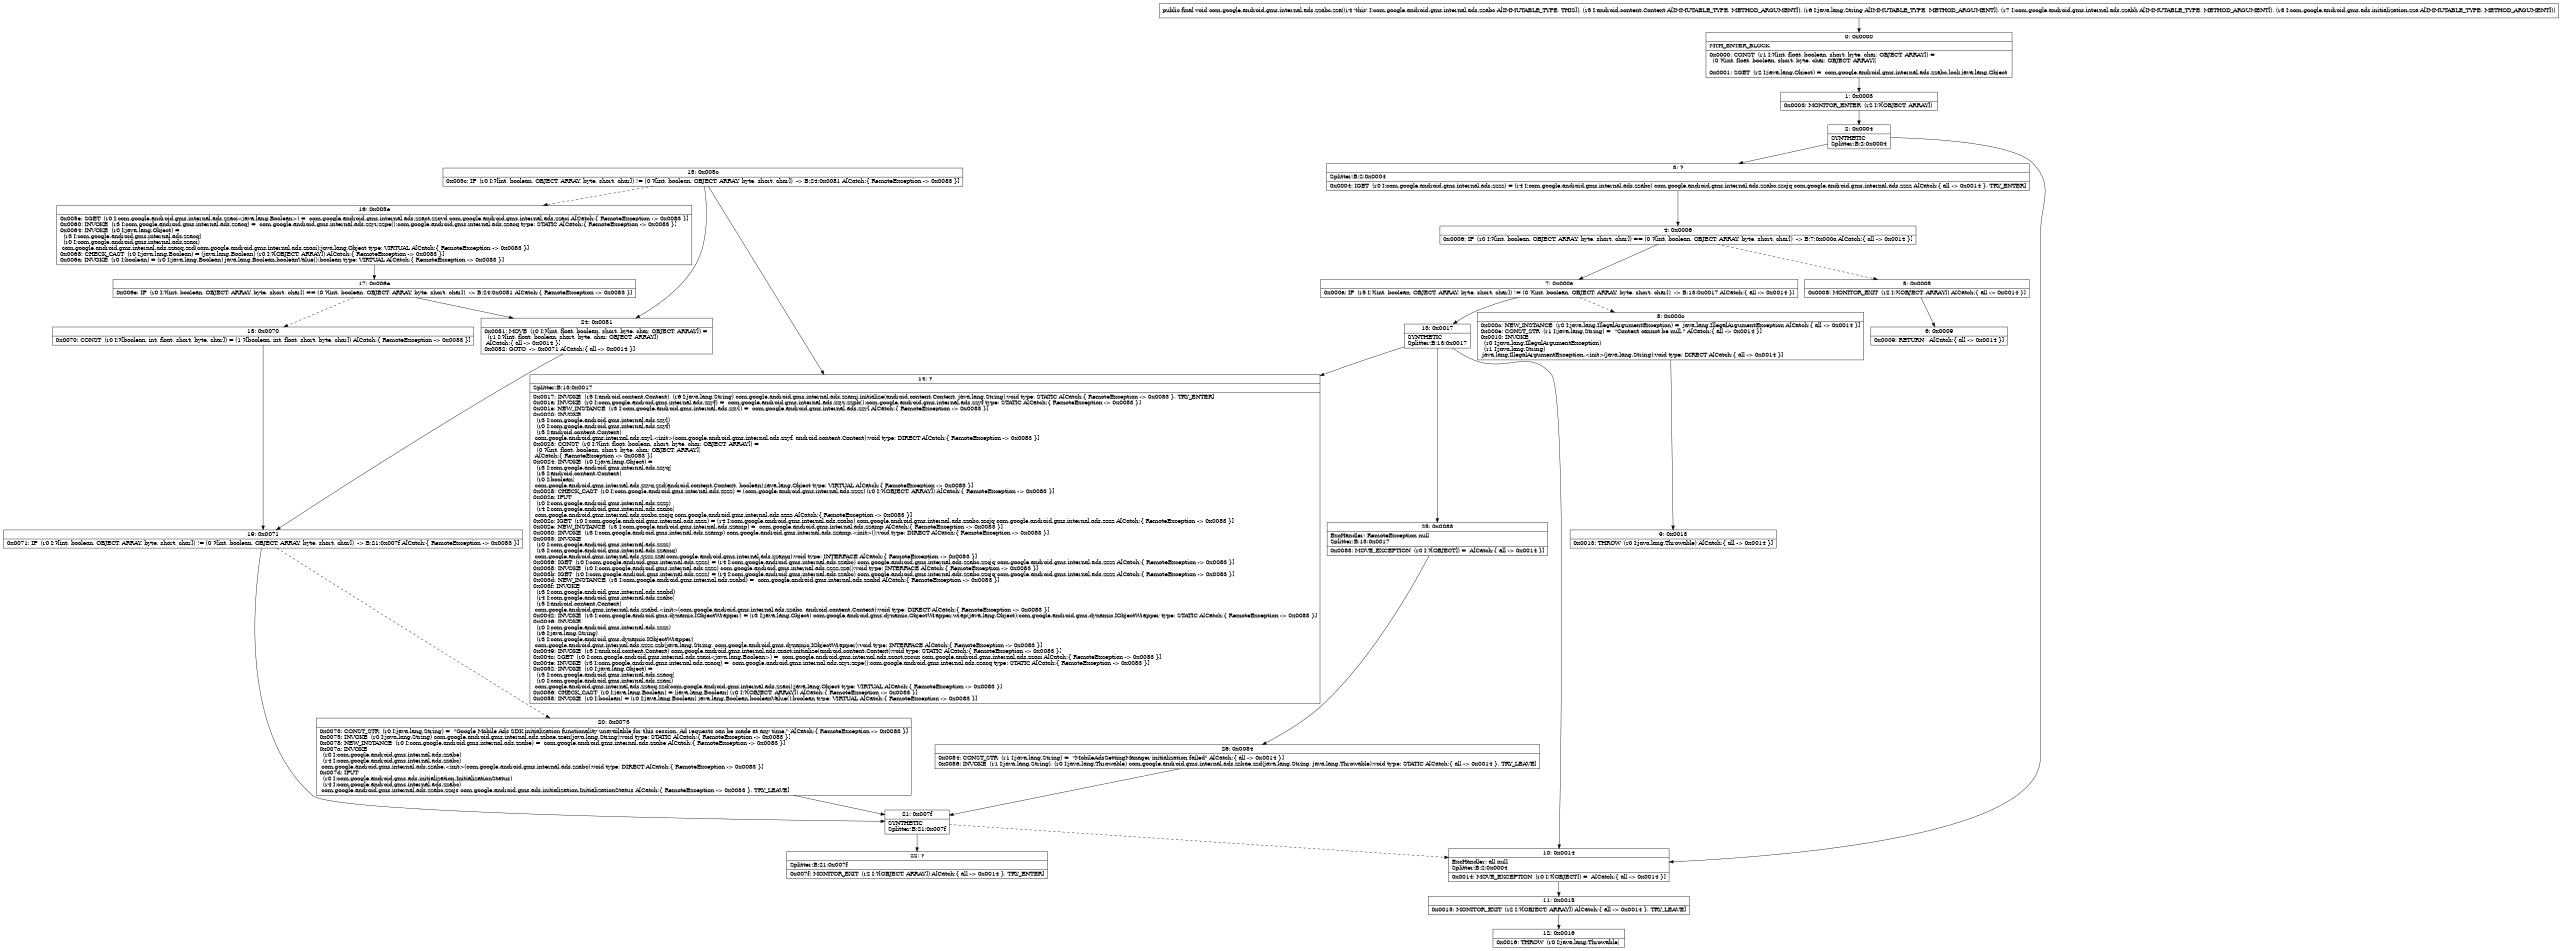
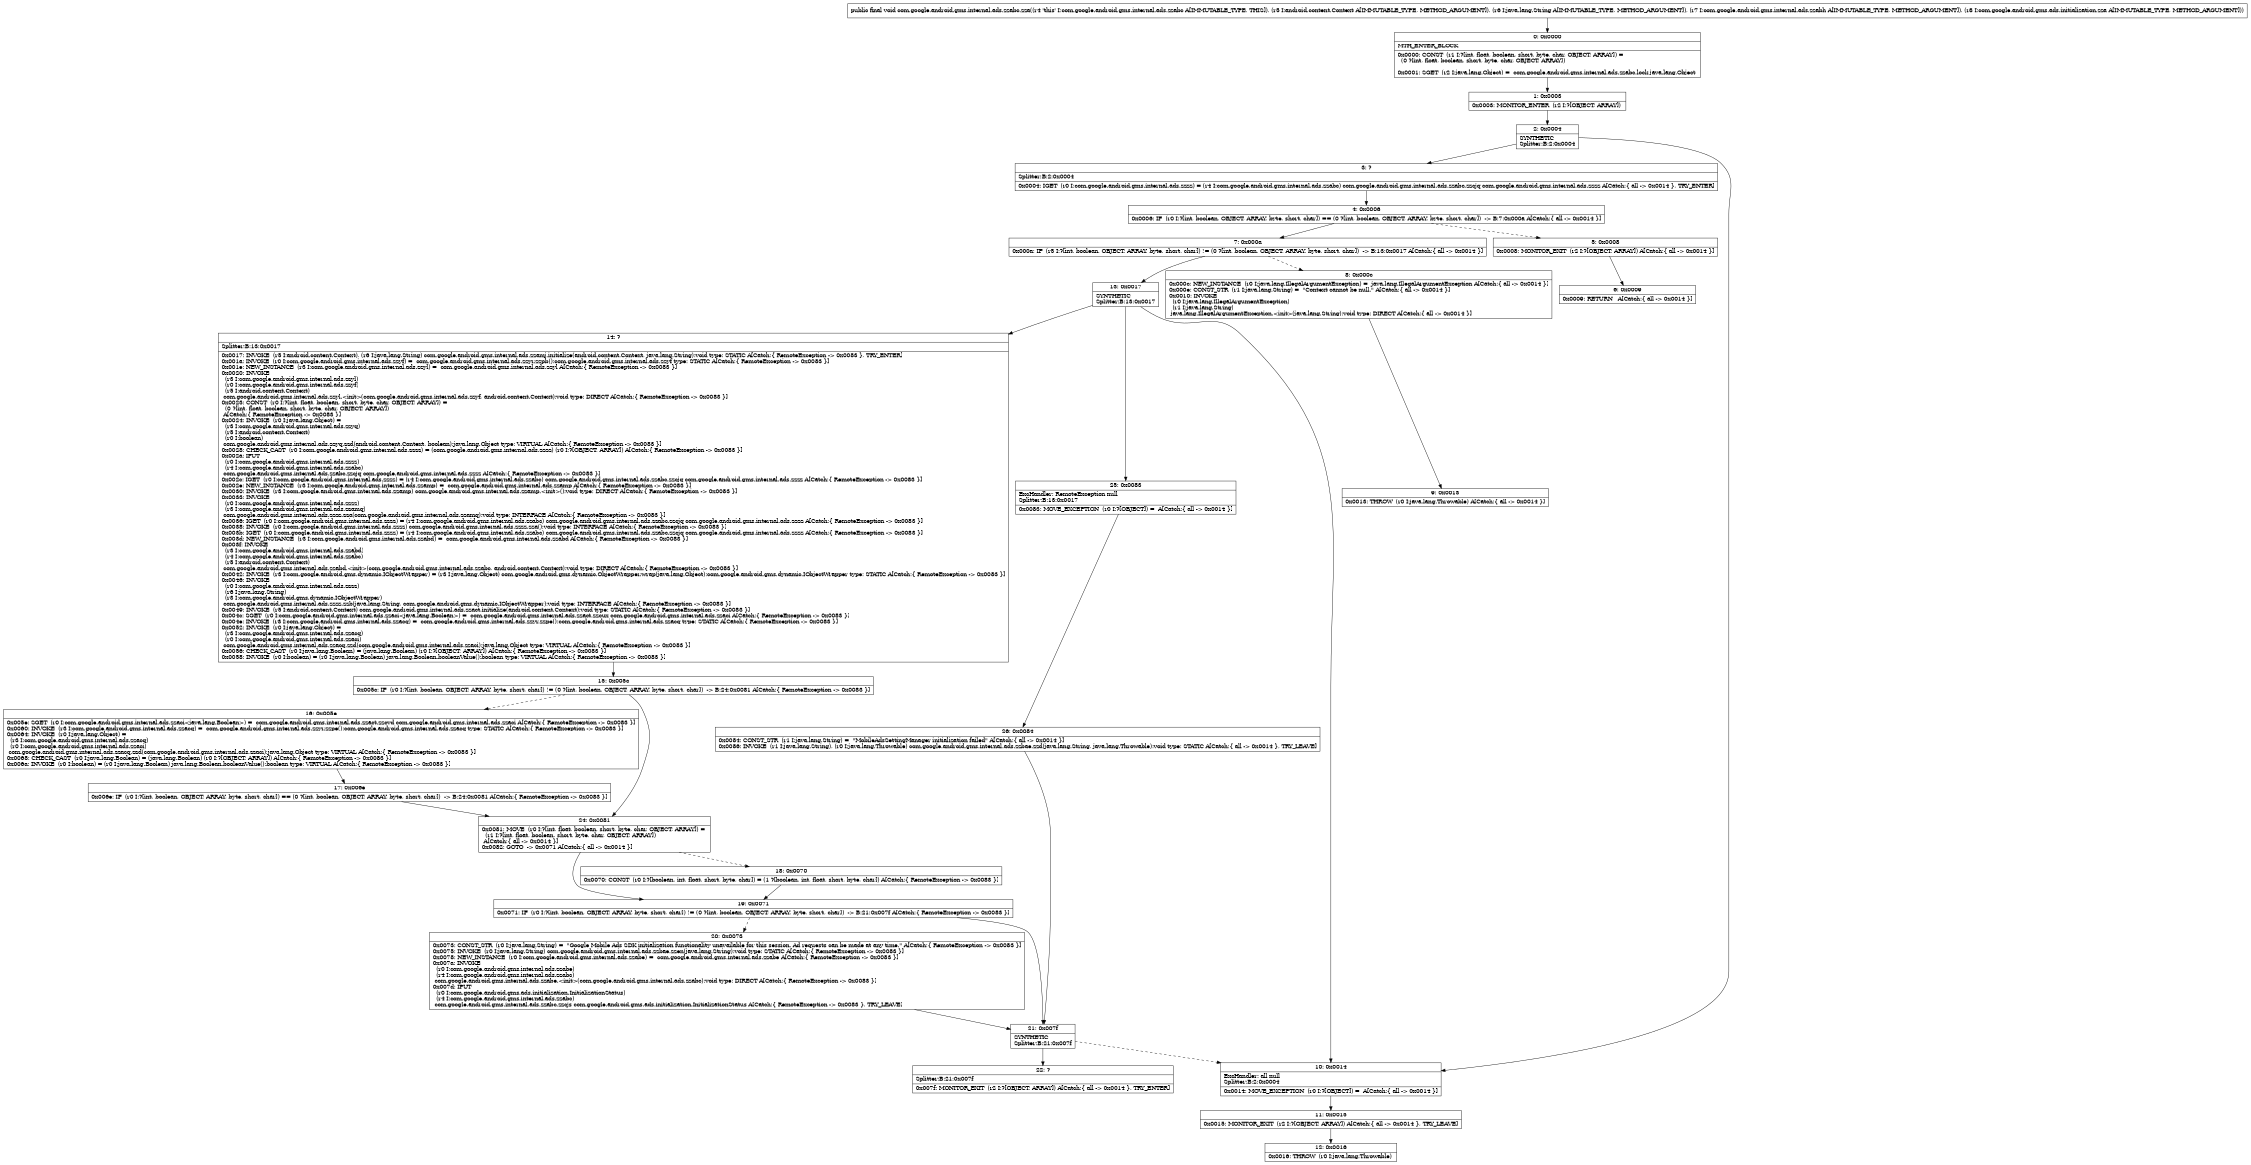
edge "15: 0x005c" -> "14: ?": reversed
edge "17: 0x006e" -> "18: 0x0070": now "24: 0x0081" -> "18: 0x0070"
